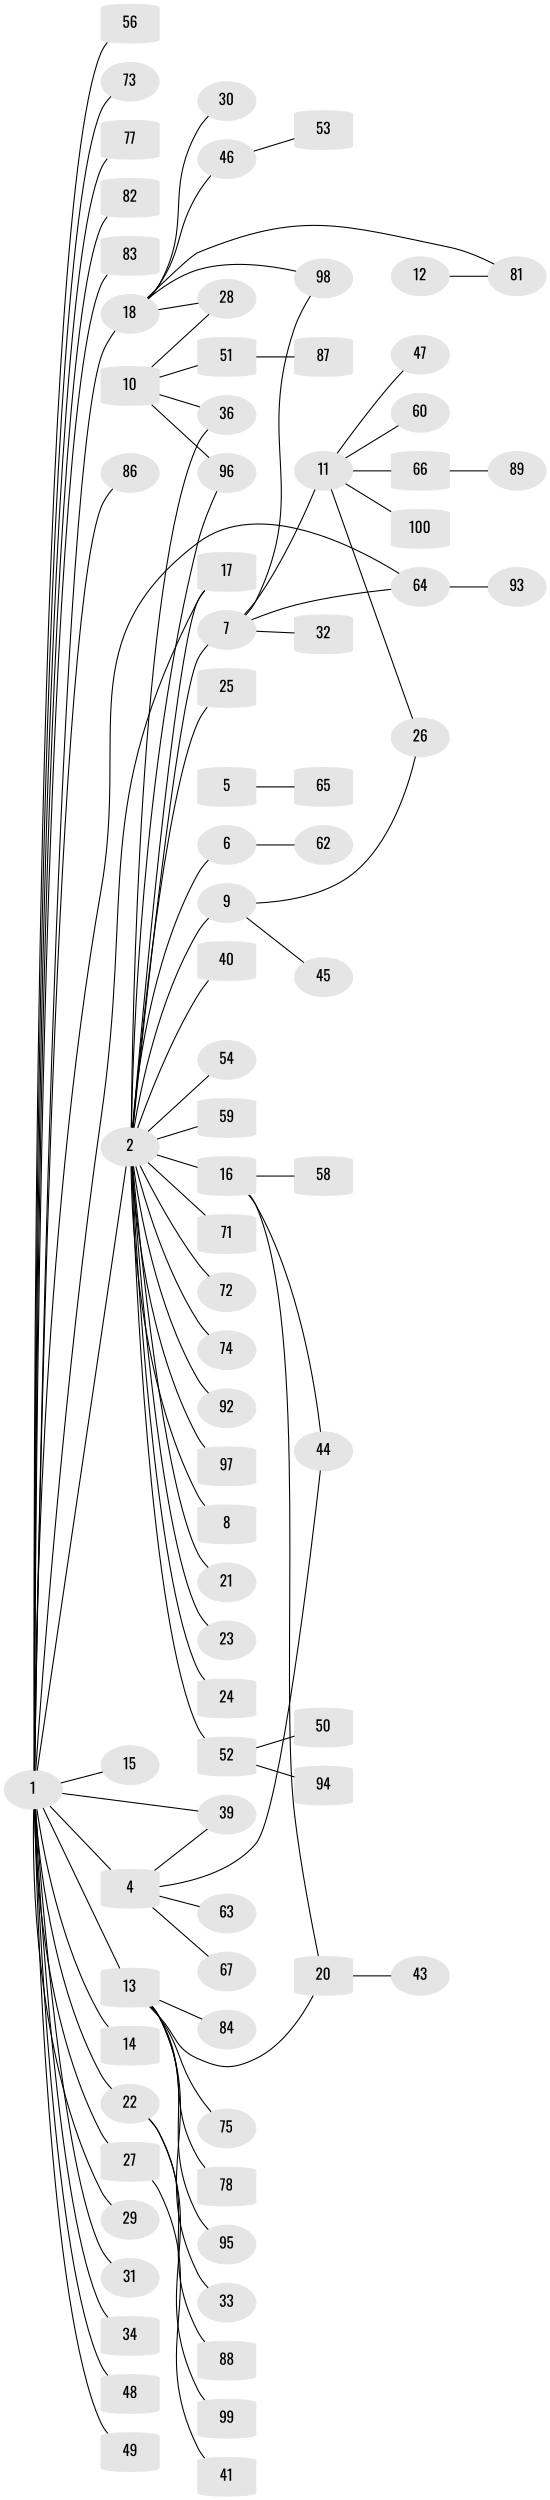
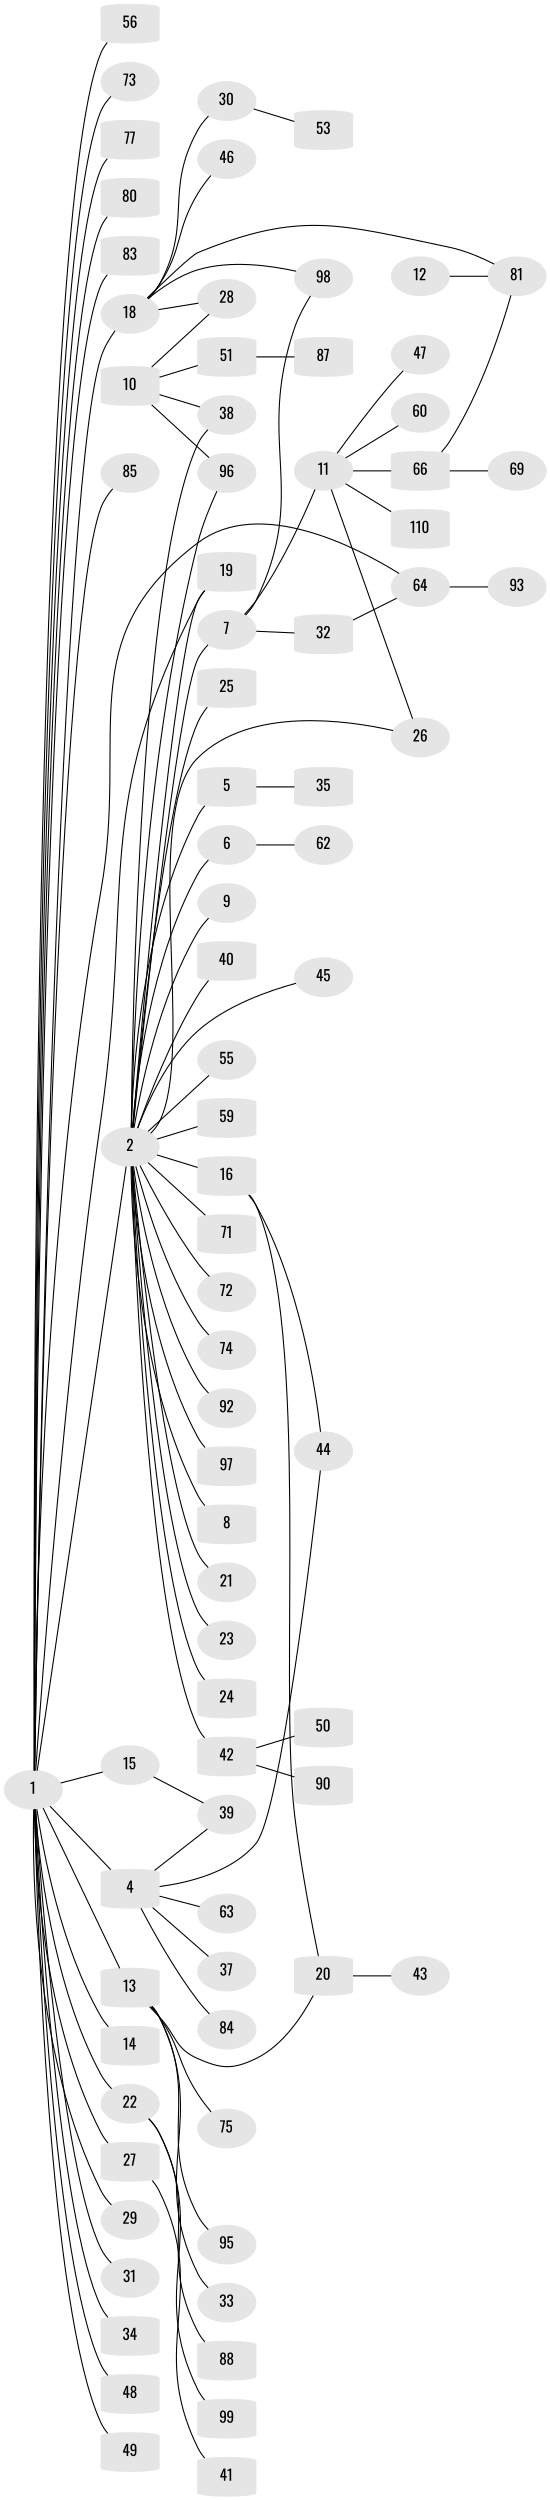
edge "53" -- "46": now "53" -- "30"
node "82": label "82" -> "80"
edge "81" -- "66": added
node "36": label "36" -> "38"
node "89": label "89" -> "69"
node "86": label "86" -> "85"
node "100": label "100" -> "110"
node "17": label "17" -> "19"
edge "64" -- "7": now "64" -- "32"
node "65": label "65" -> "35"
edge "26" -- "9": now "26" -- "2"
edge "9" -- "45": now "2" -- "45"
edge "5" -- "2": added
node "54": label "54" -> "55"
node "58": removed
node "52": label "52" -> "42"
node "94": label "94" -> "90"
edge "1" -- "39": now "15" -- "39"
node "67": label "67" -> "37"
edge "13" -- "84": now "4" -- "84"
node "78": removed
